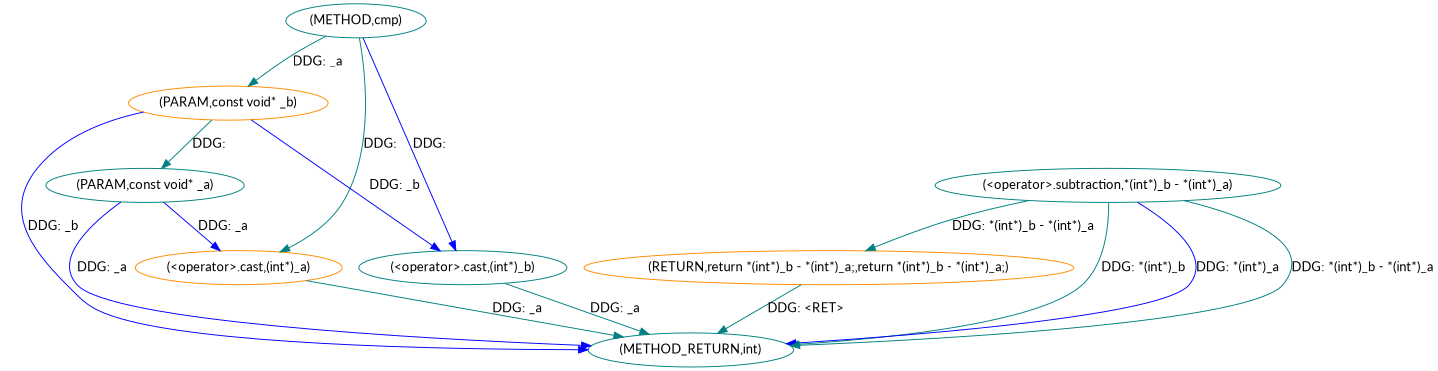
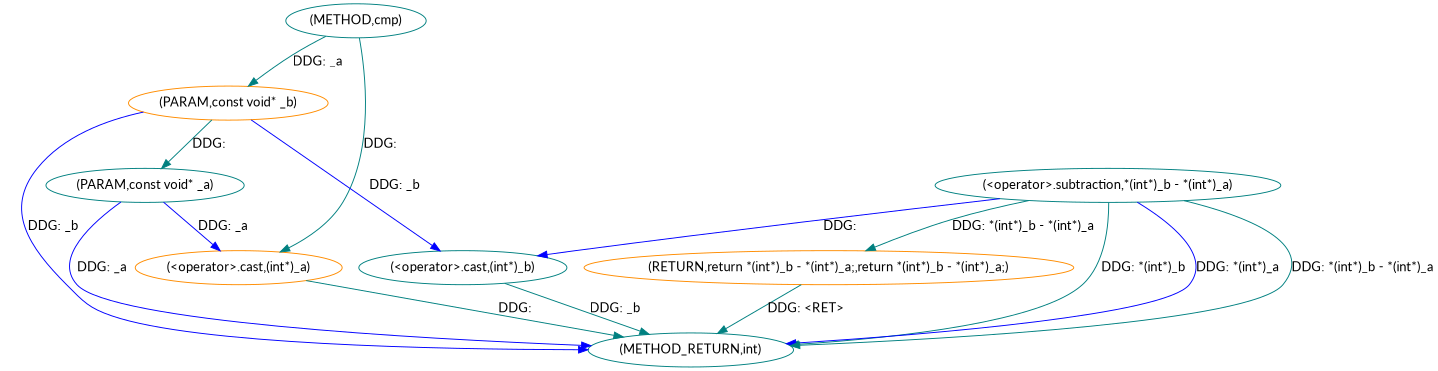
edge "(METHOD,cmp)" -> "(<operator>.cast,(int*)_b)": now "(<operator>.subtraction,*(int*)_b - *(int*)_a)" -> "(<operator>.cast,(int*)_b)"
edge "(<operator>.cast,(int*)_a)" -> "(METHOD_RETURN,int)": label "DDG: _a" -> "DDG: "
edge "(<operator>.cast,(int*)_b)" -> "(METHOD_RETURN,int)": label "DDG: _a" -> "DDG: _b"
